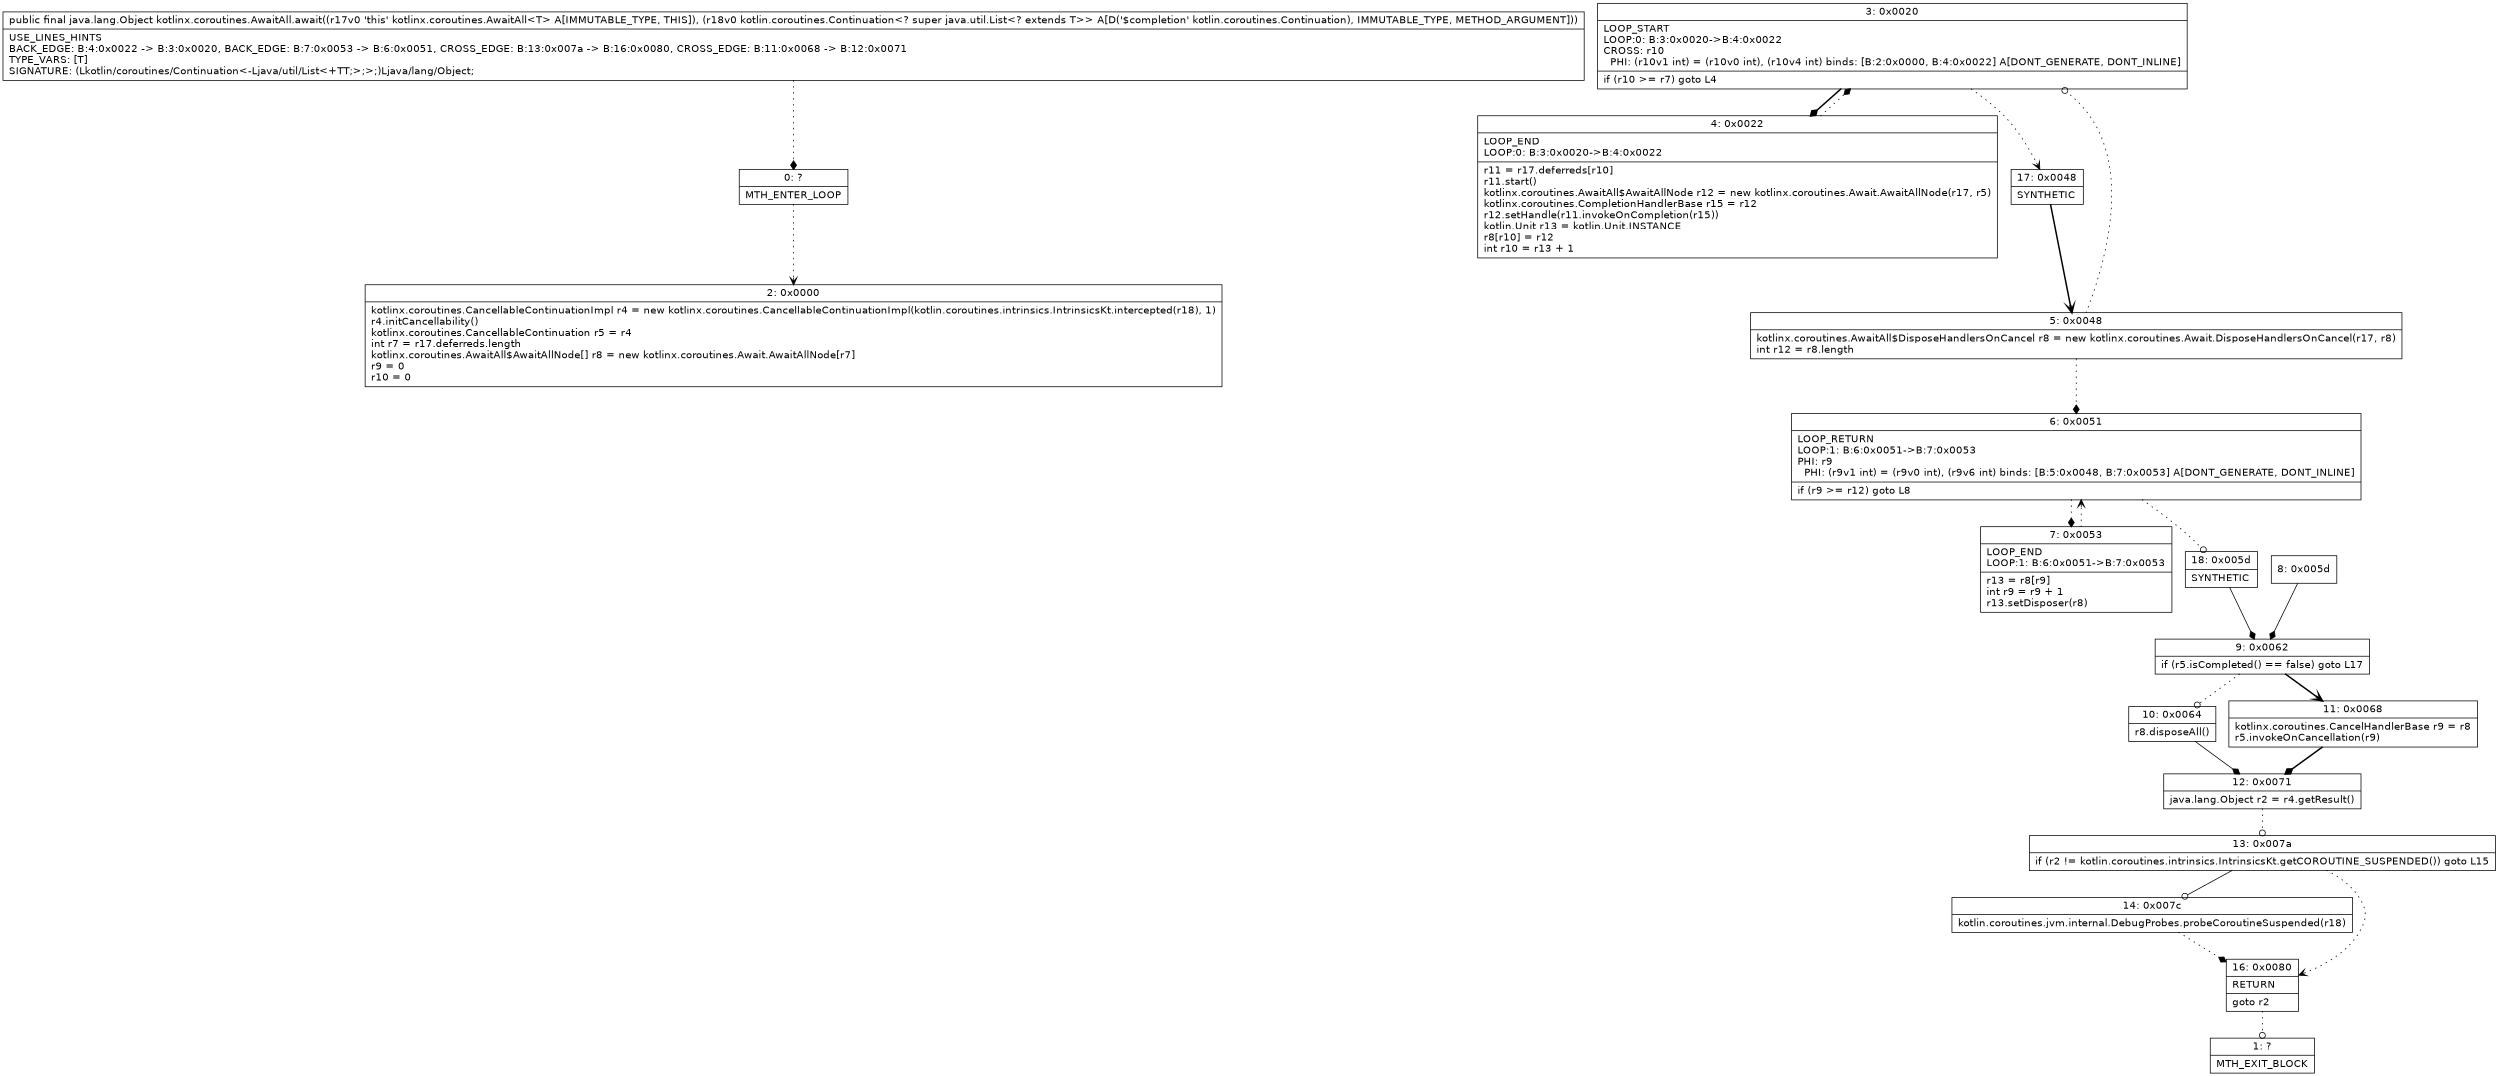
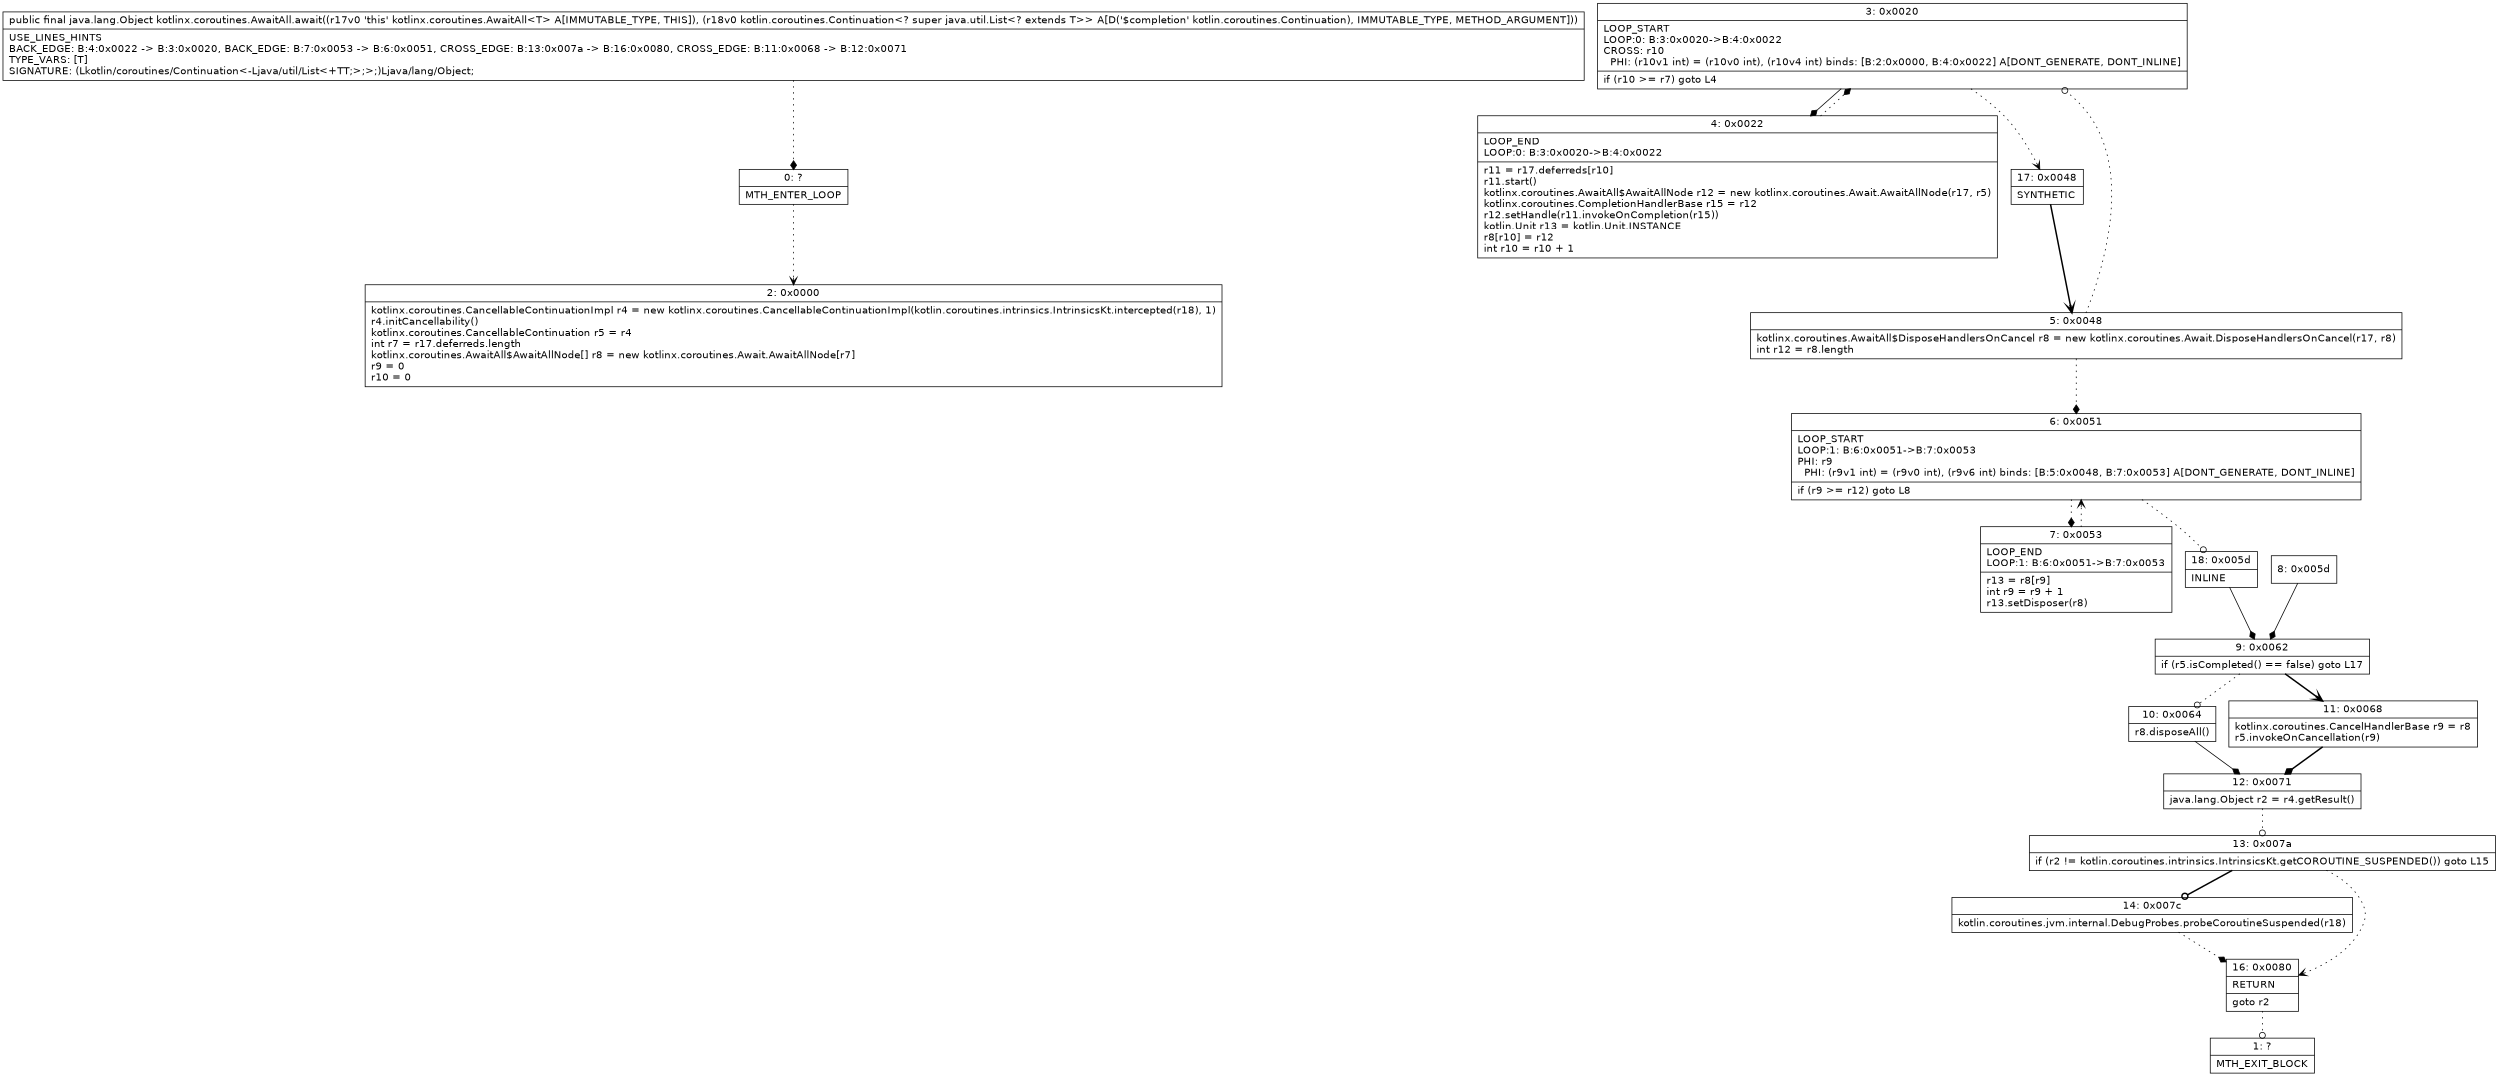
edge "3: 0x0020" -> "4: 0x0022": style bold -> solid
node "4: 0x0022": text "int r10 = r13 + 1" -> "int r10 = r10 + 1"
node "6: 0x0051": text "LOOP_RETURN" -> "LOOP_START"
node "18: 0x005d": text "SYNTHETIC" -> "INLINE"
edge "13: 0x007a" -> "14: 0x007c": style solid -> bold
